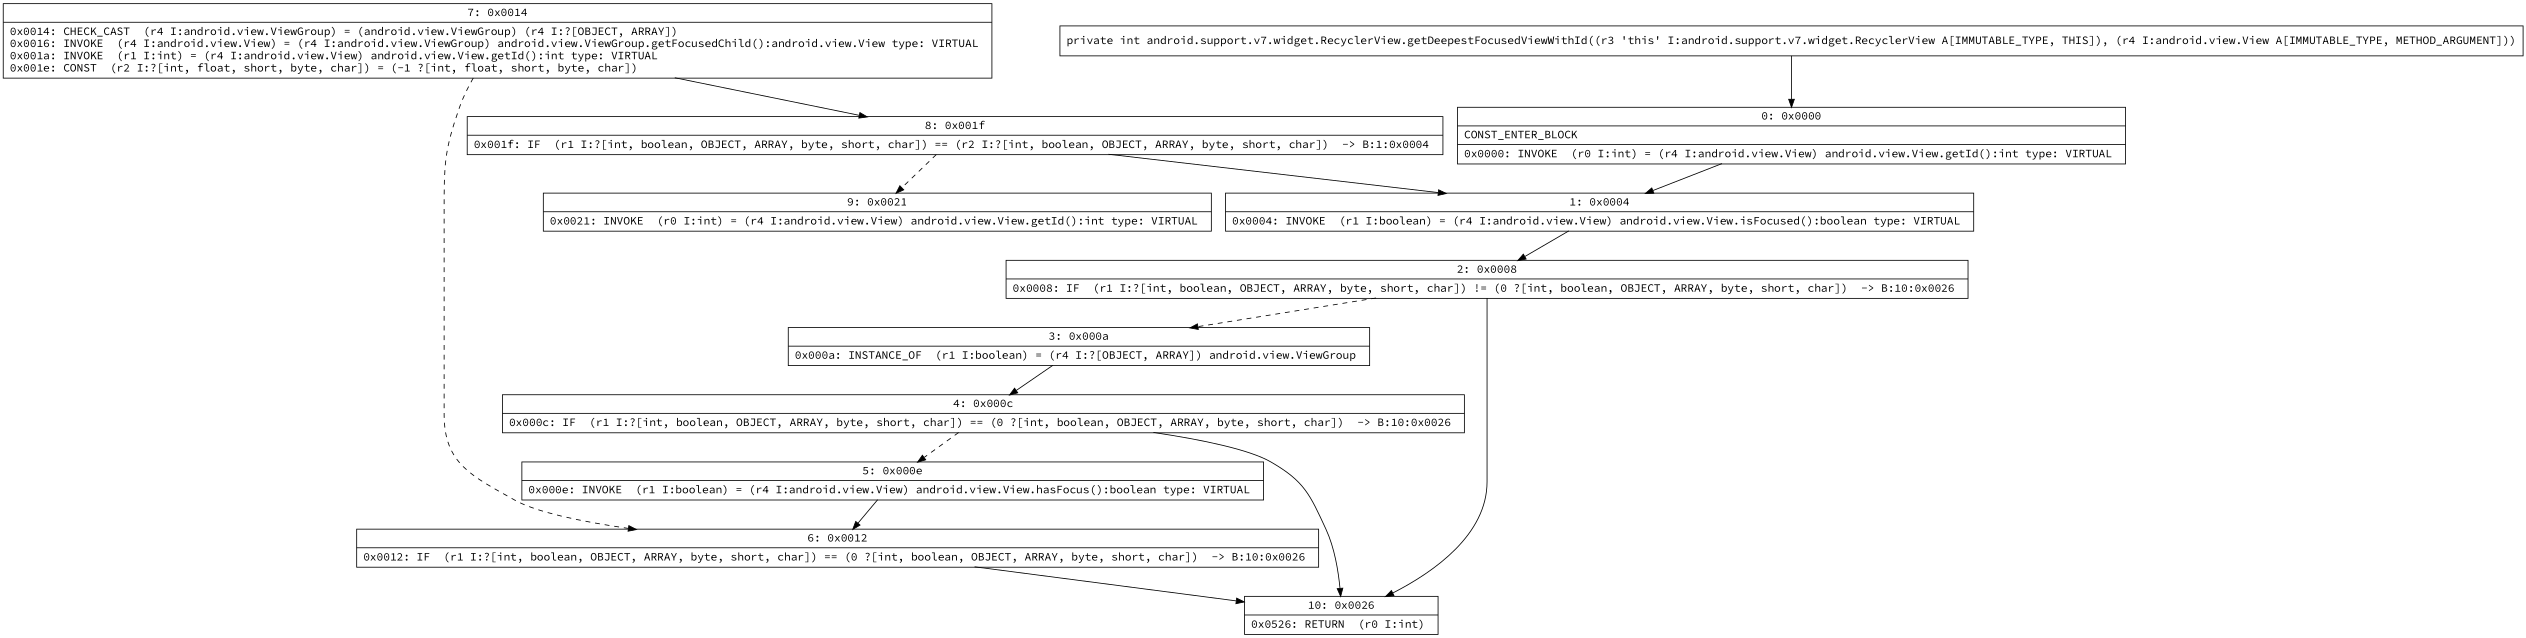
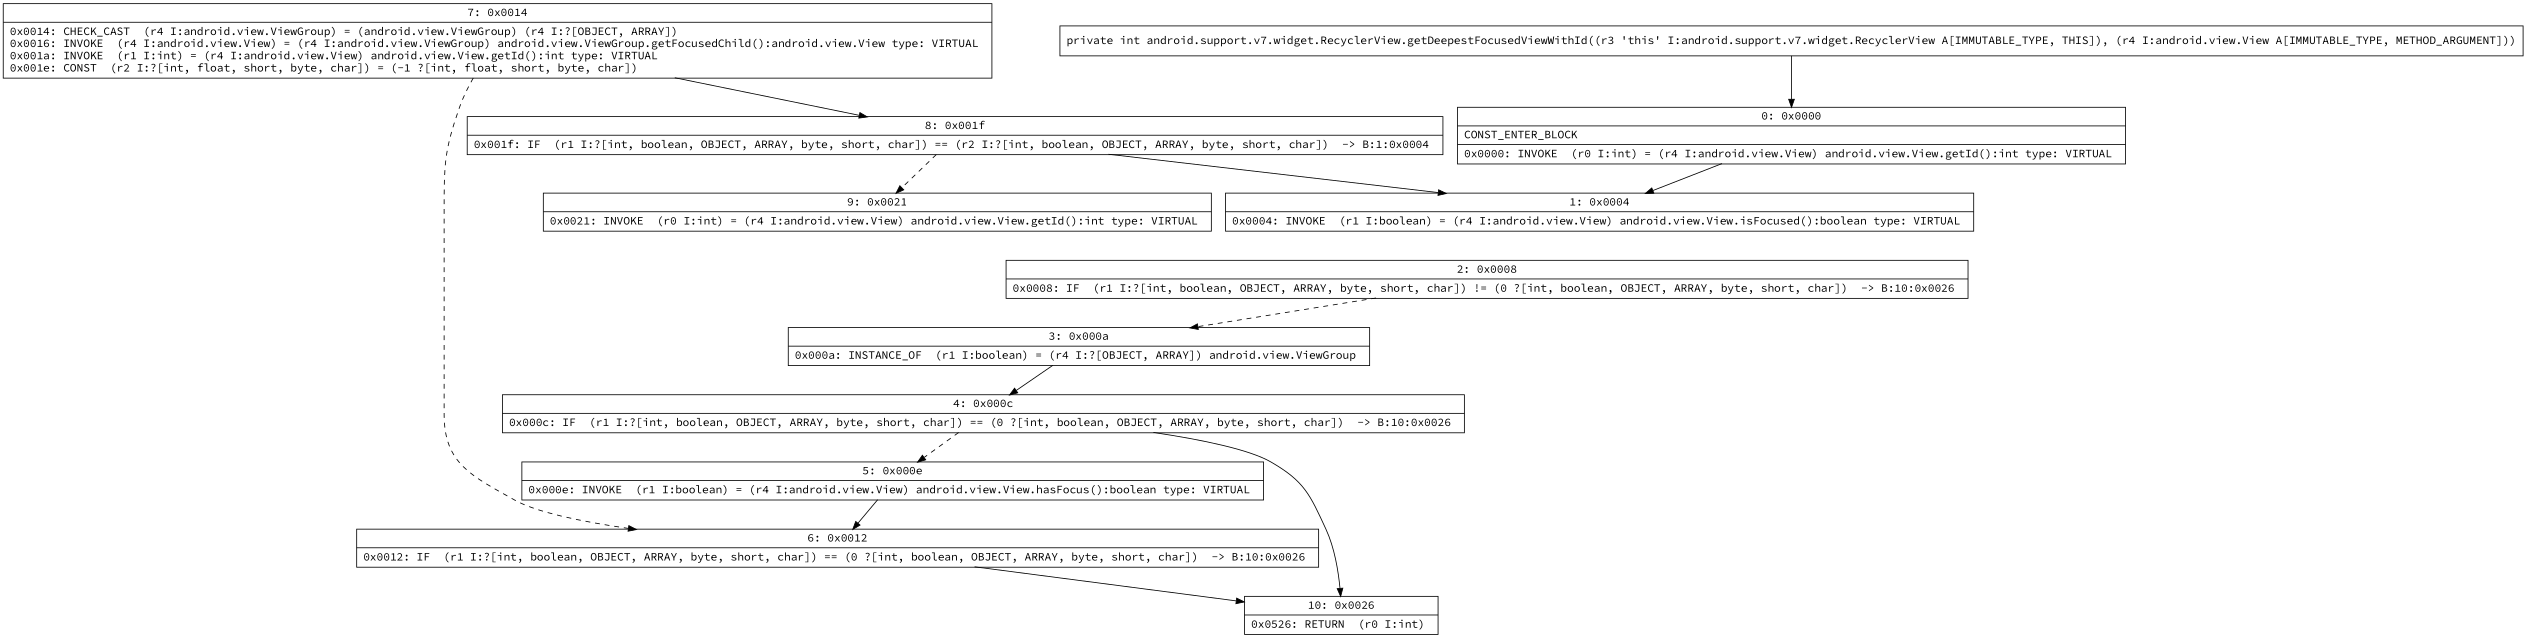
edge "1: 0x0004" -> "2: 0x0008": removed
edge "2: 0x0008" -> "10: 0x0026": removed
